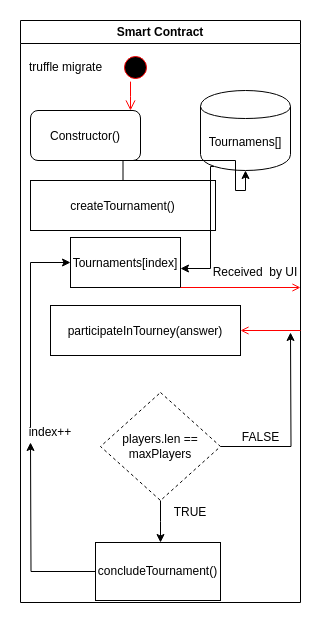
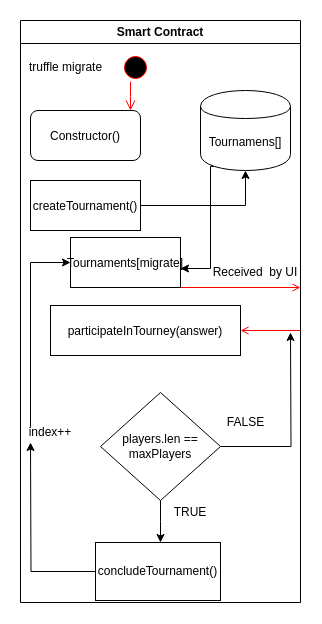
node "createTournament()": size 185x50 -> 110x50
node "Tournaments[index]": label "Tournaments[index]" -> "Tournaments[migrate]"
node "FALSE": moved (261, 438) -> (246, 423)
node "players.len == maxPlayers": style dashed -> solid
